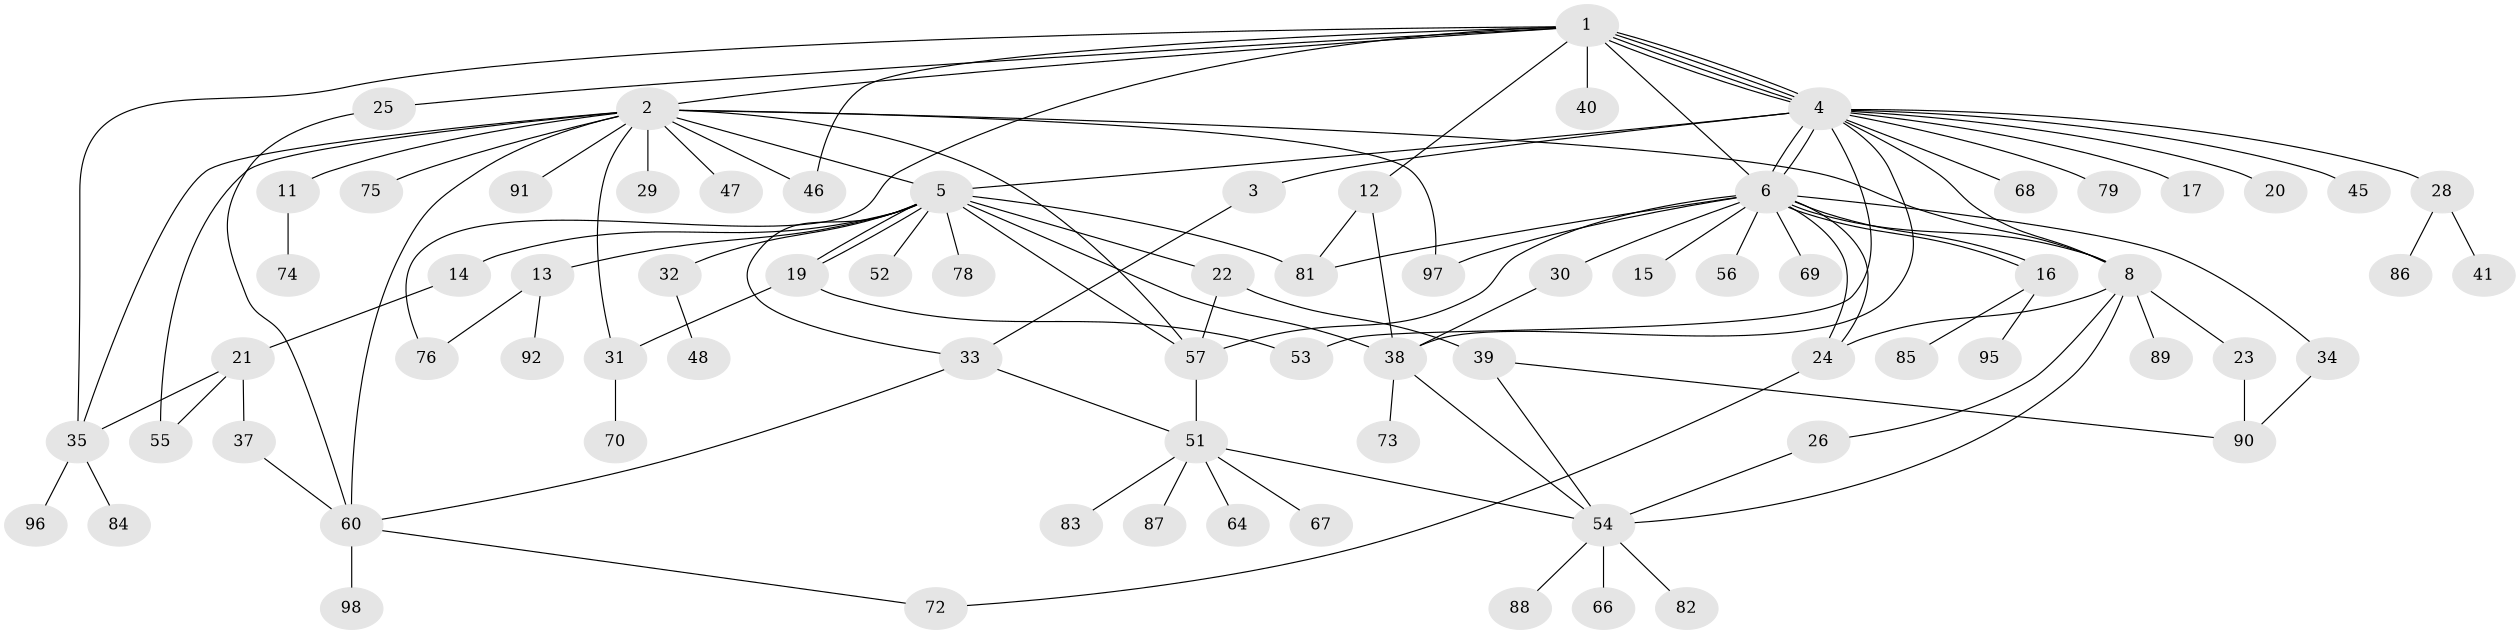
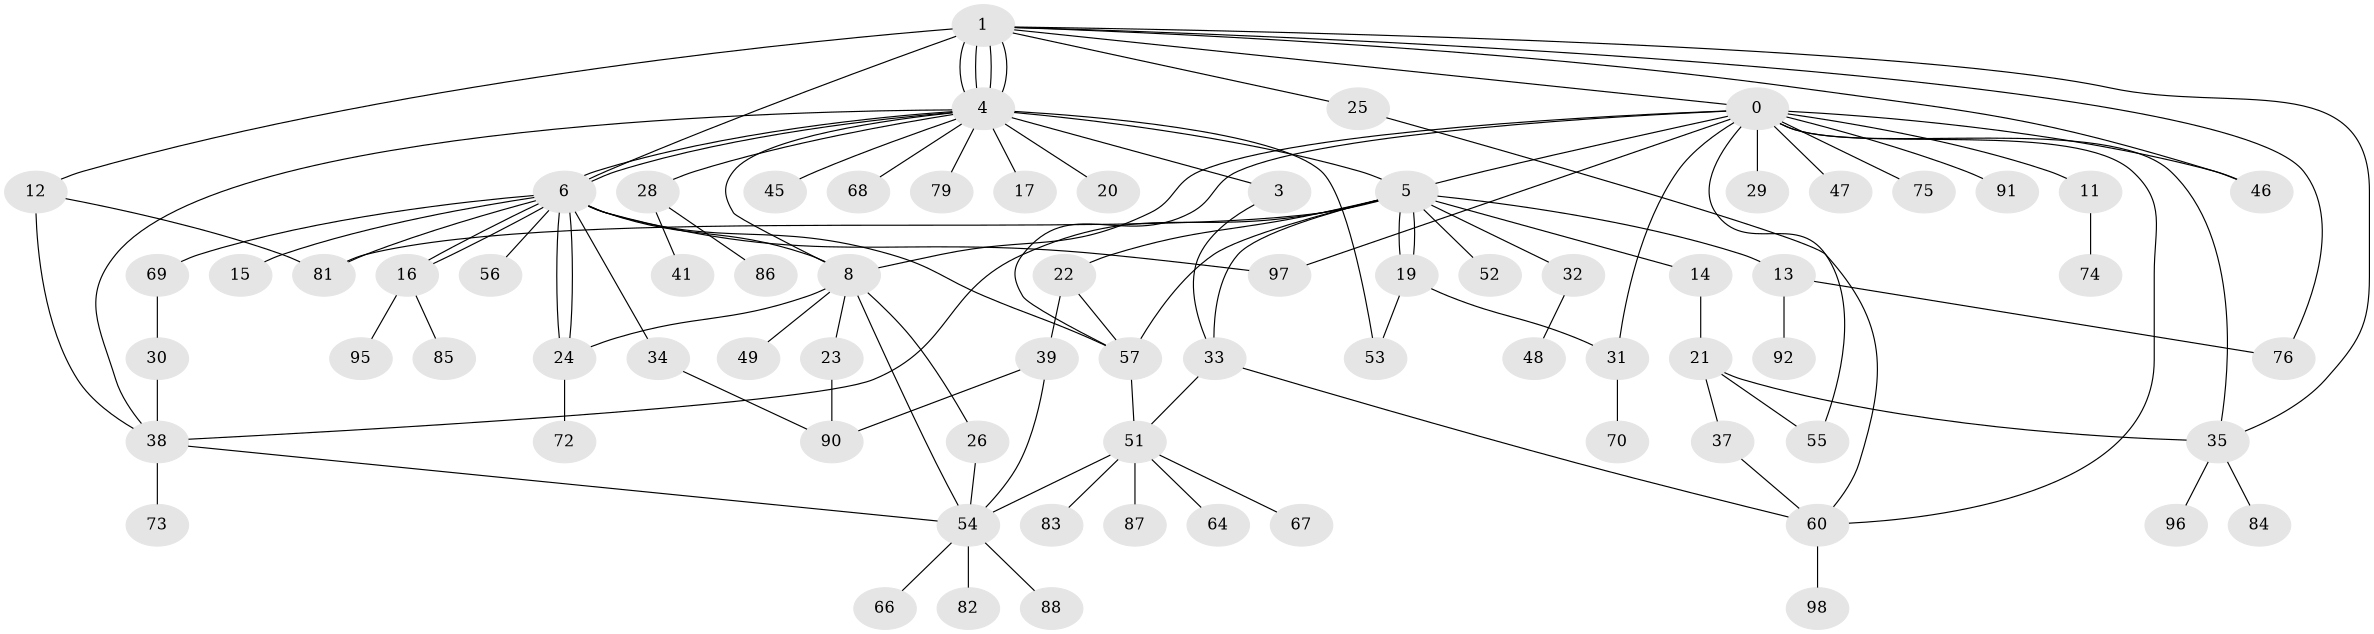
node "2": label "2" -> "0"
node "40": removed
edge "6" -- "30": now "69" -- "30"
node "78": removed
node "89": label "89" -> "49"
edge "60" -- "72": removed
